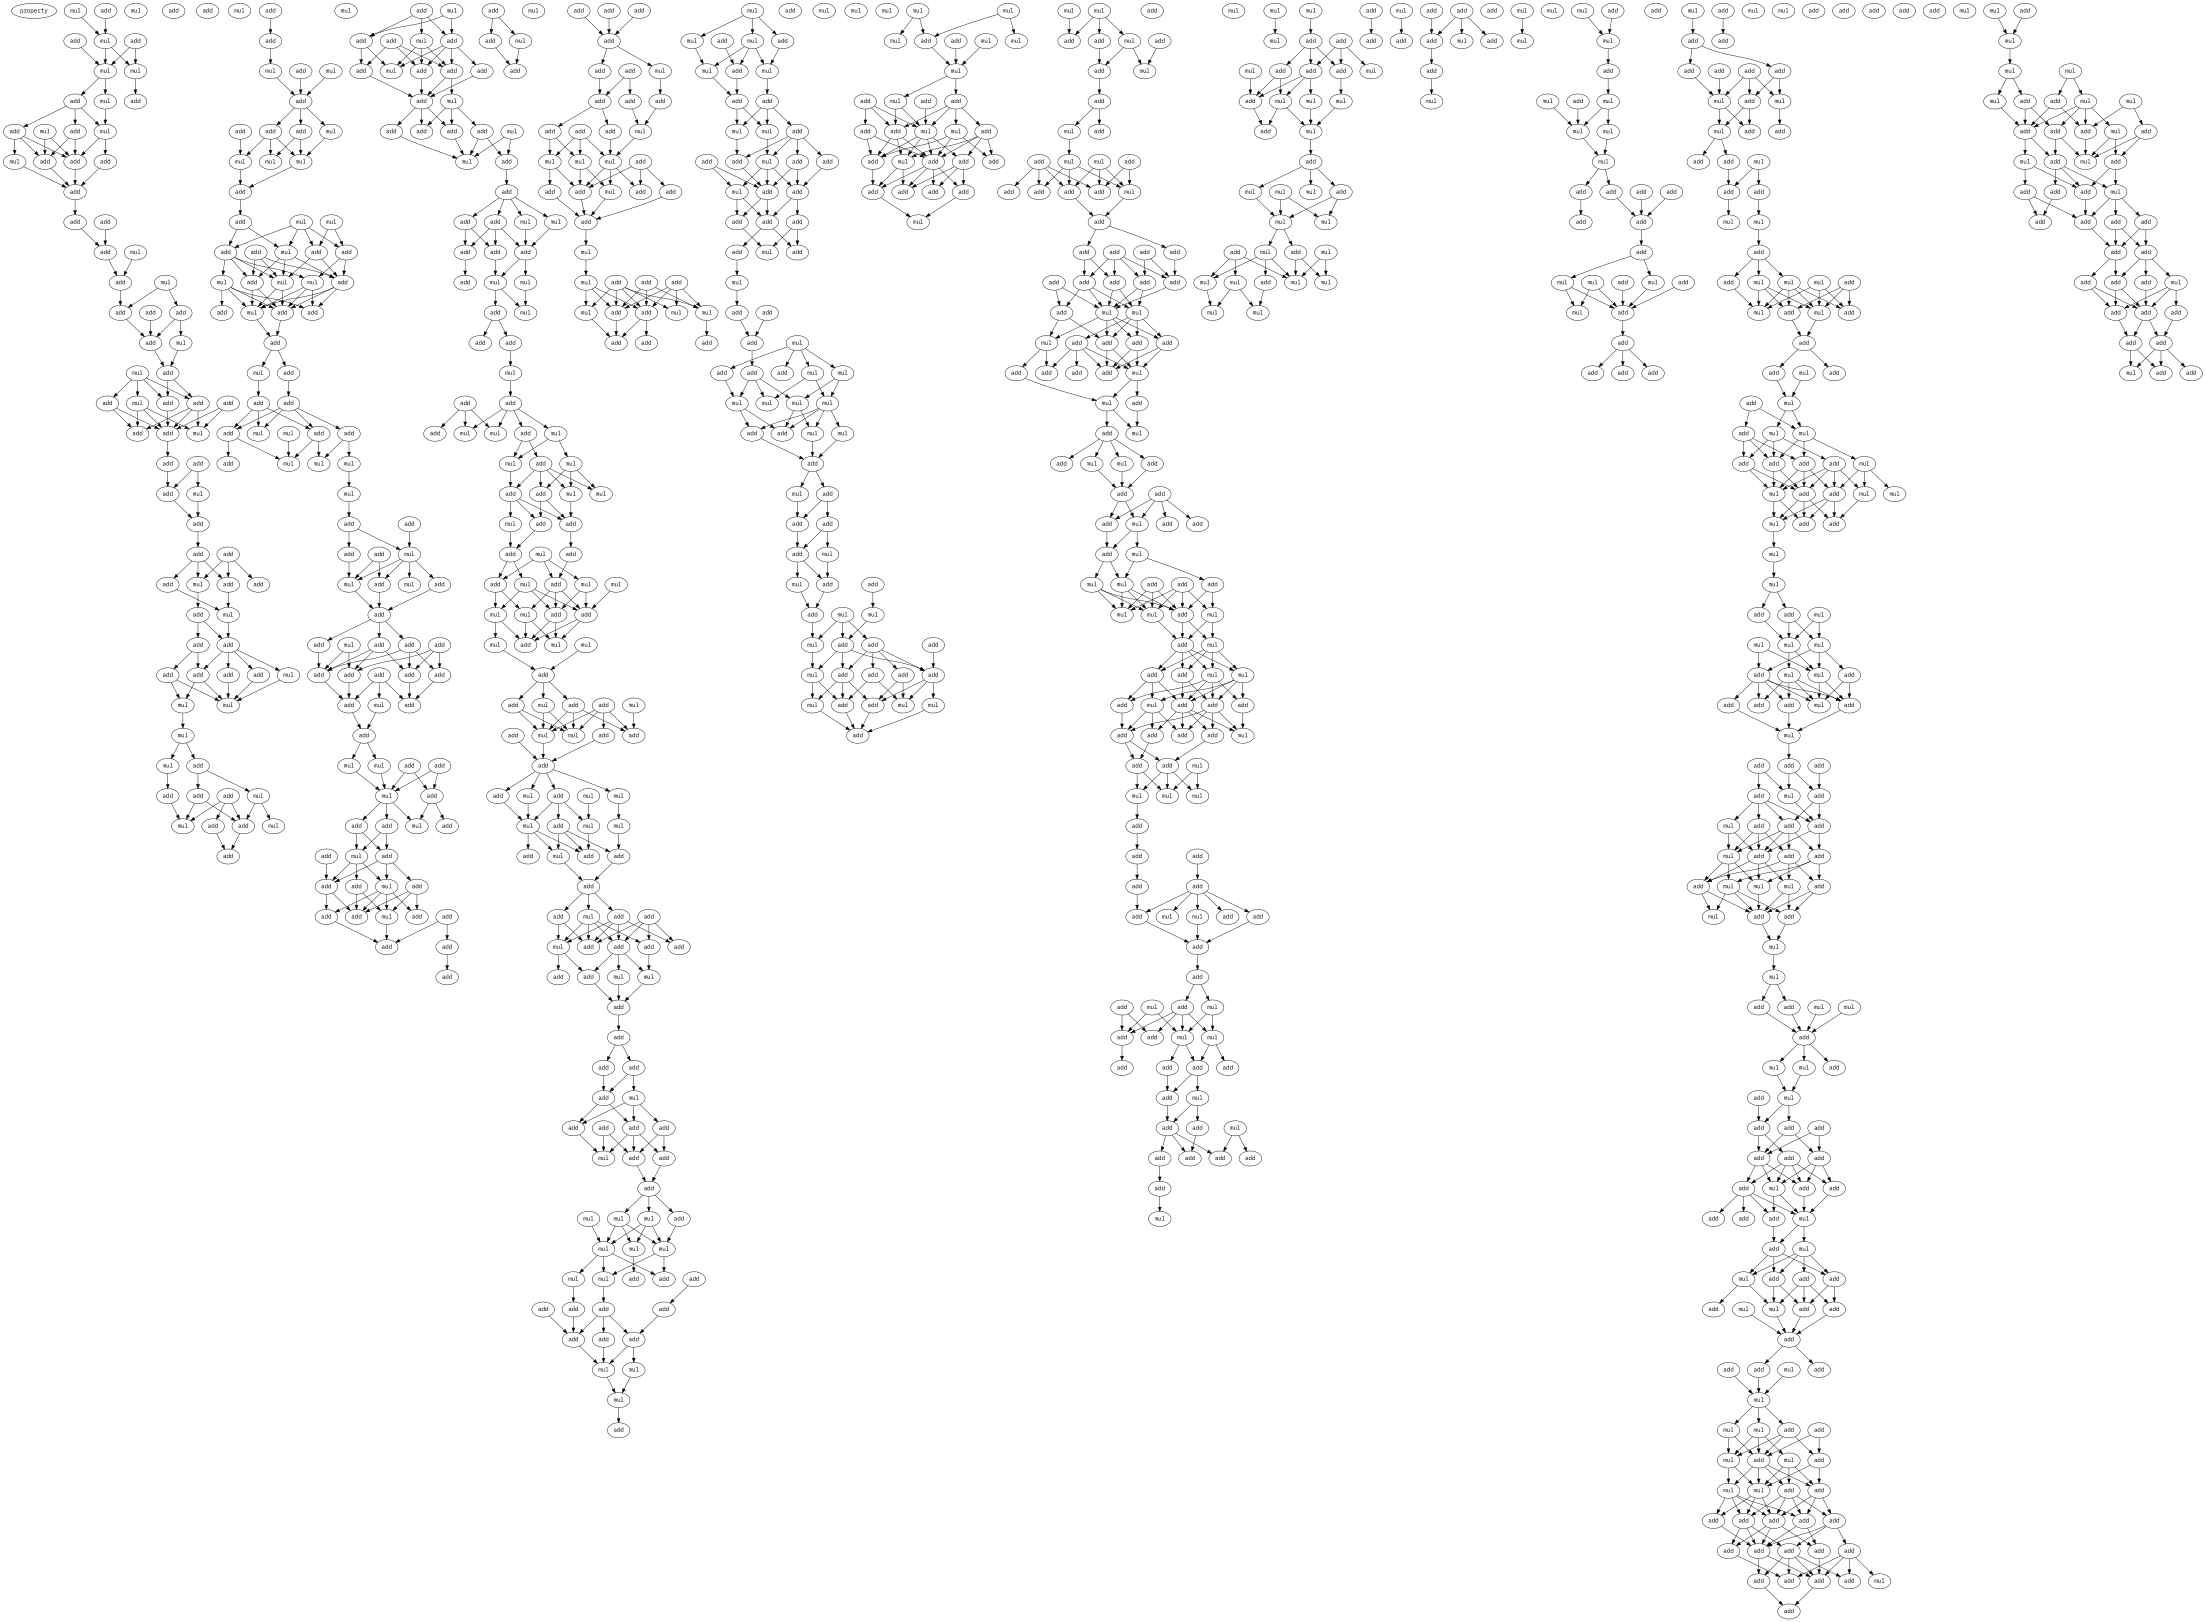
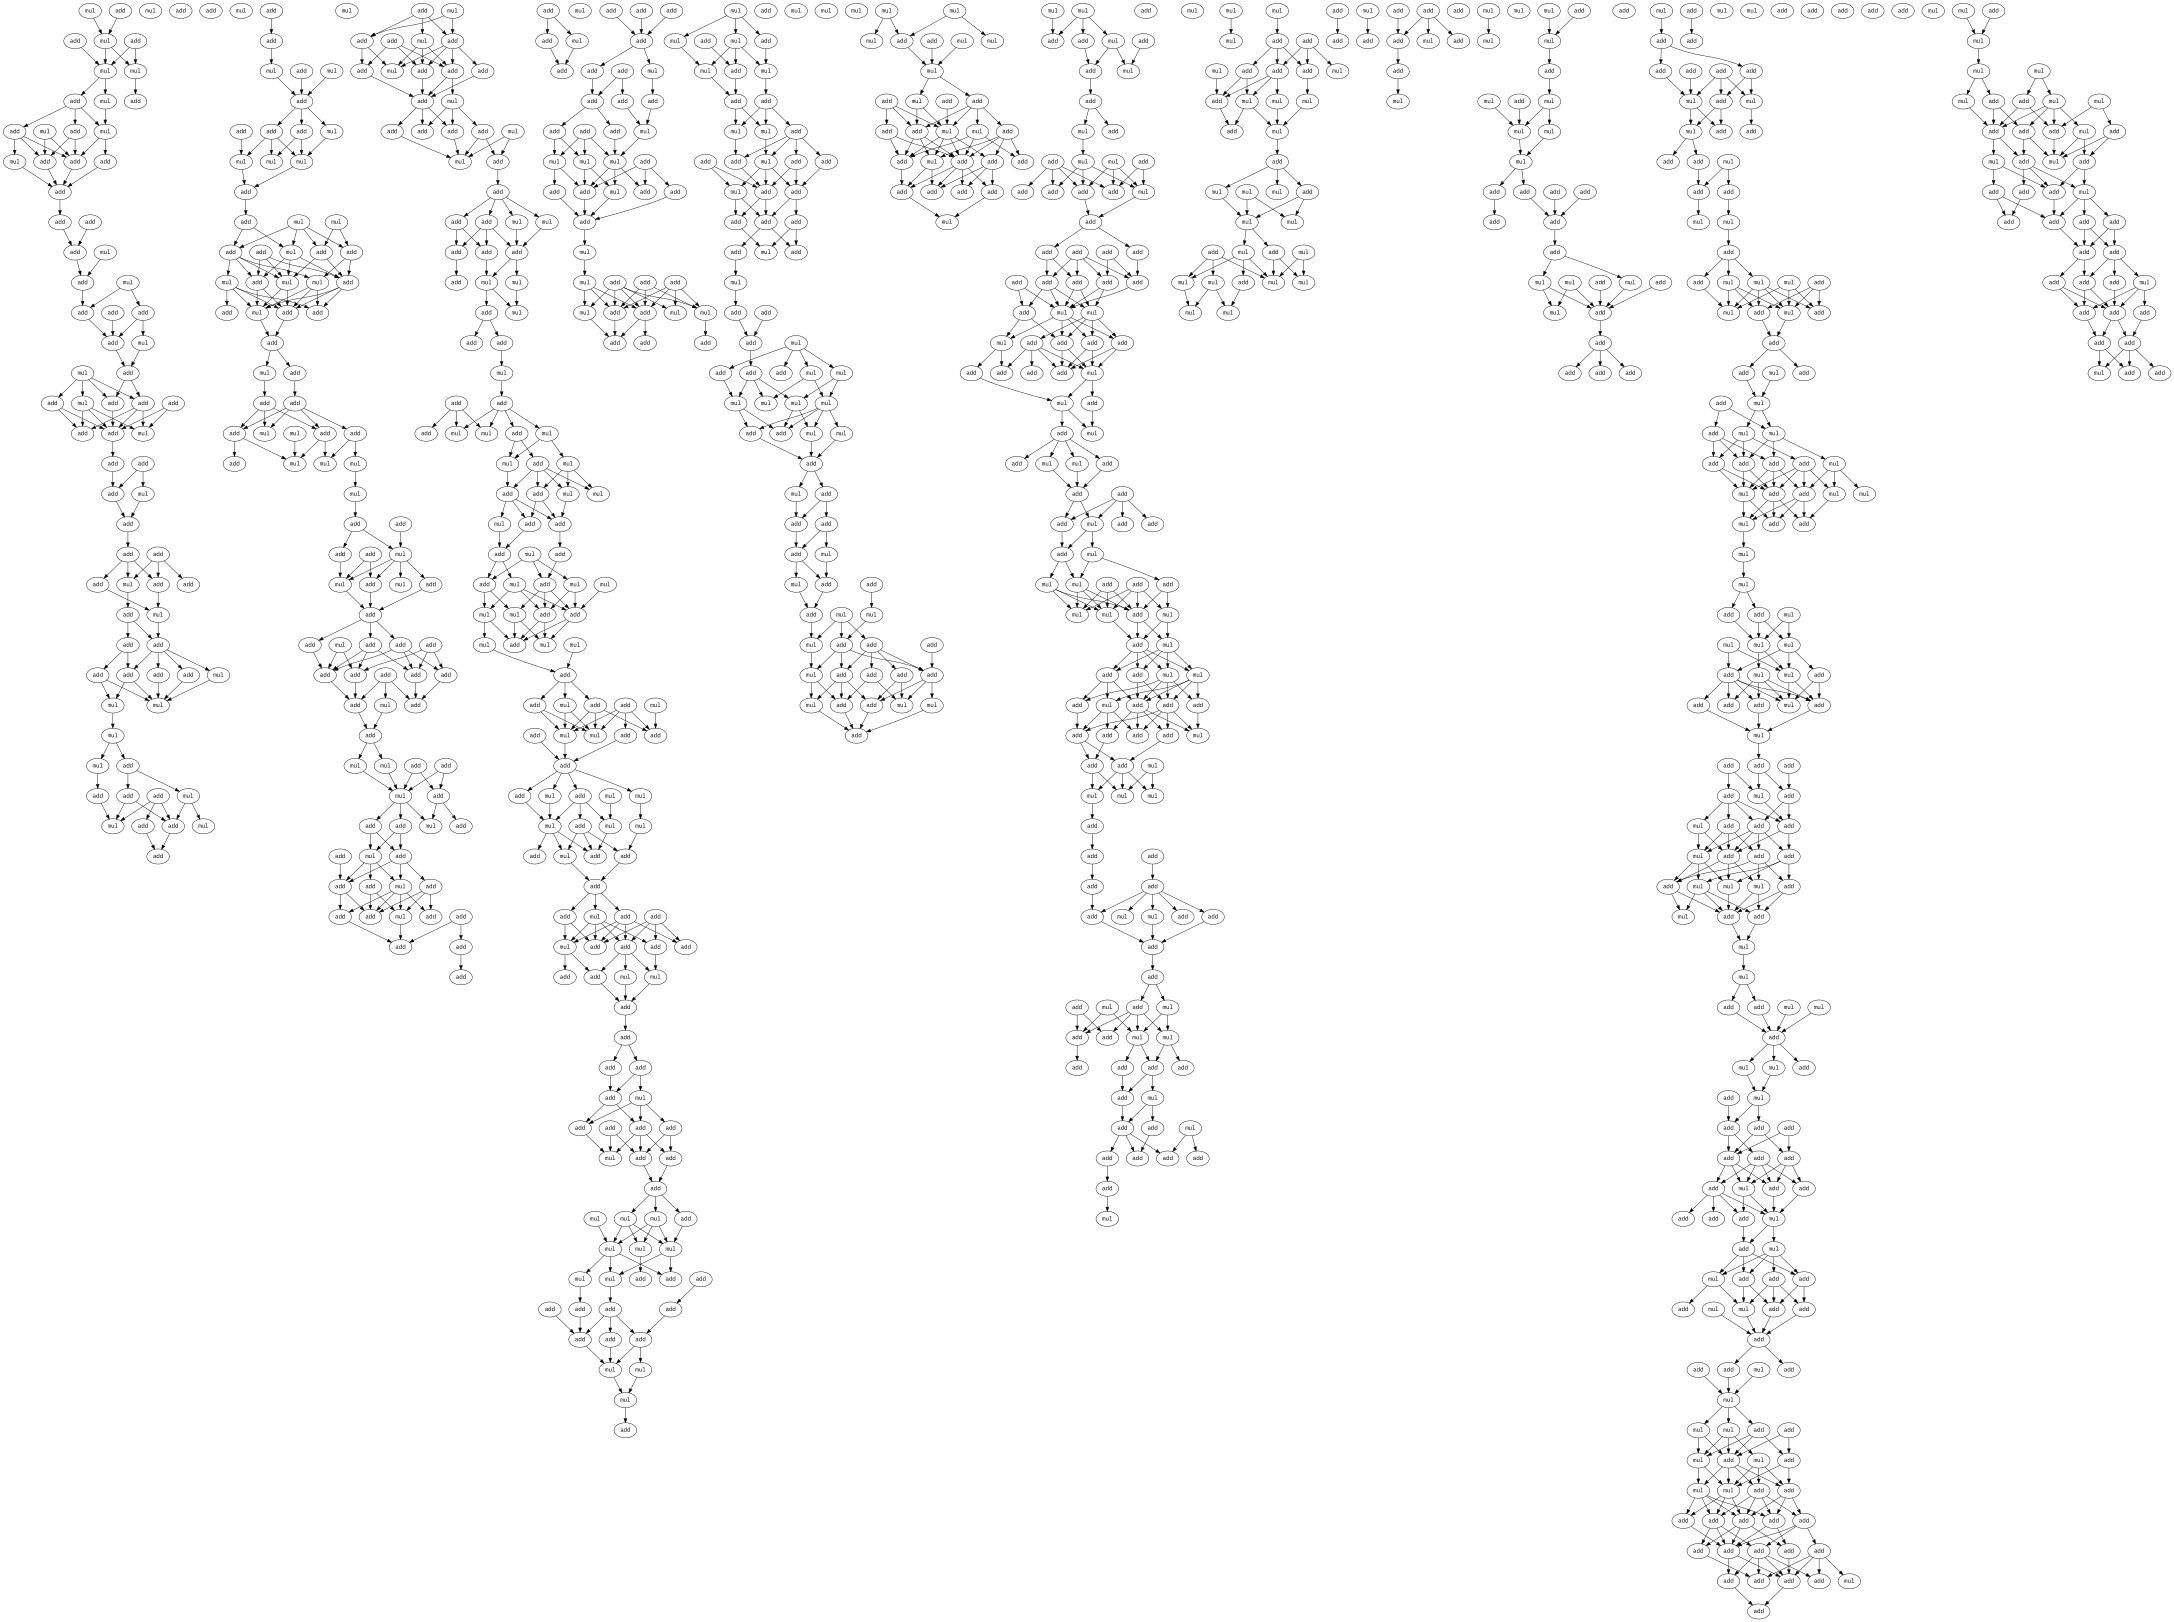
node "property": removed
